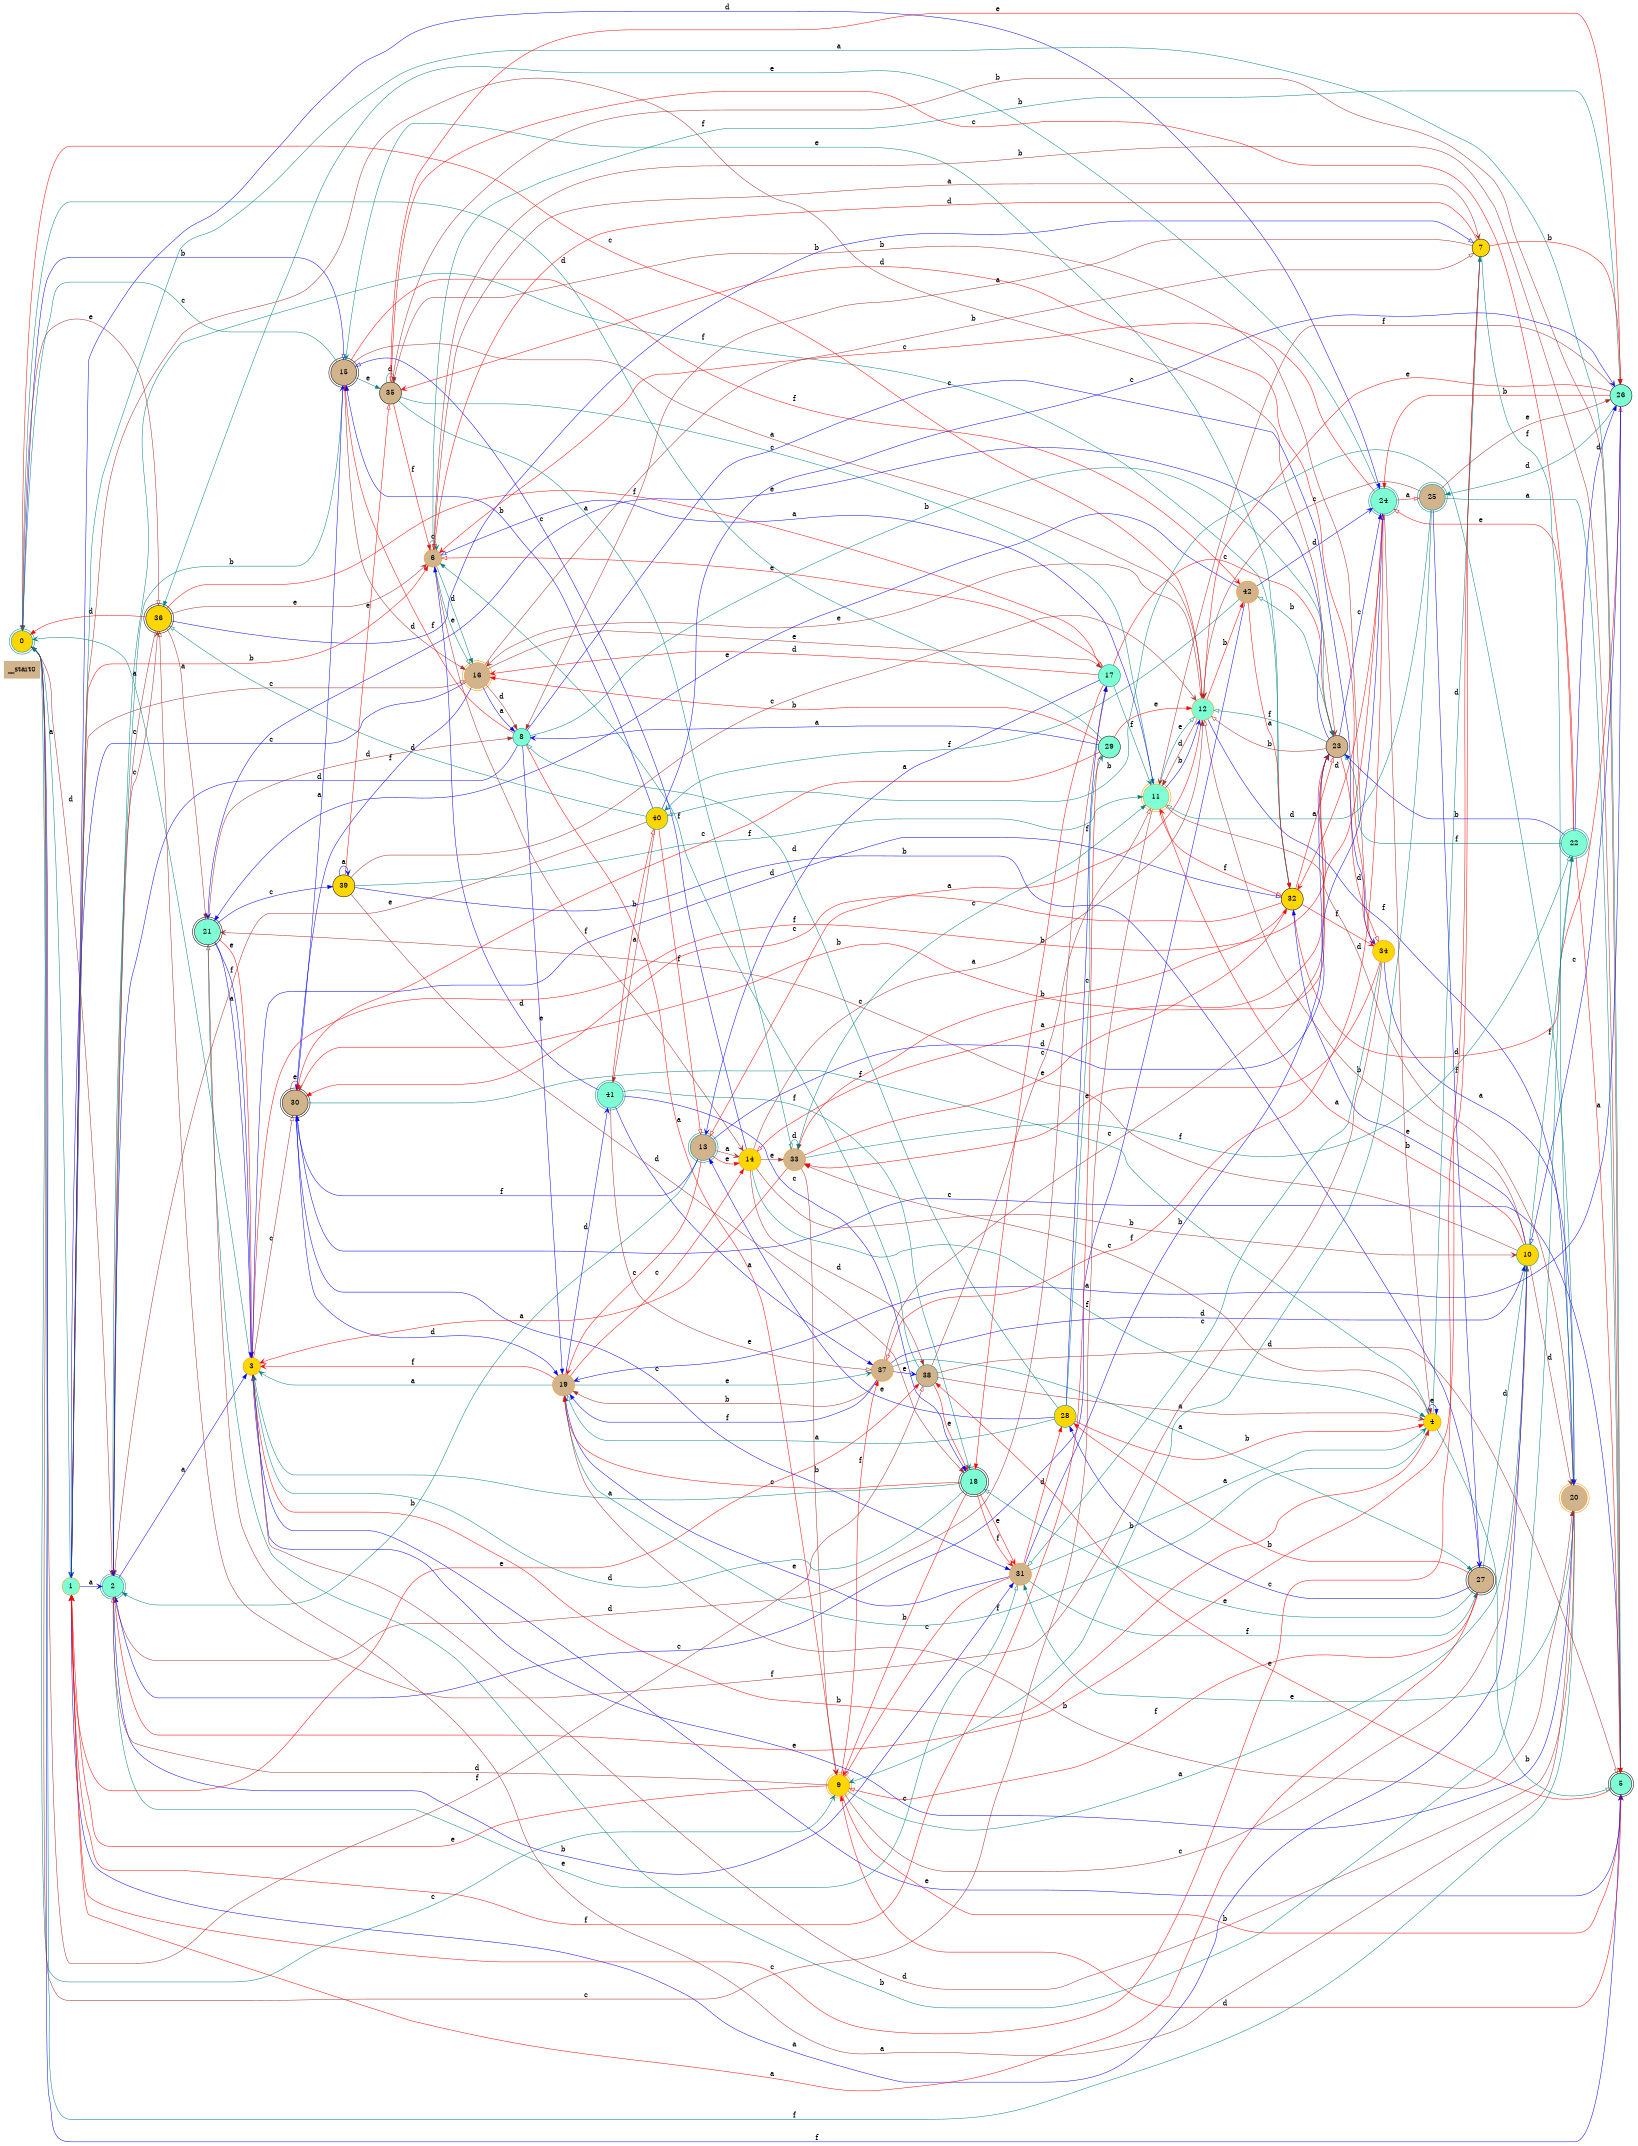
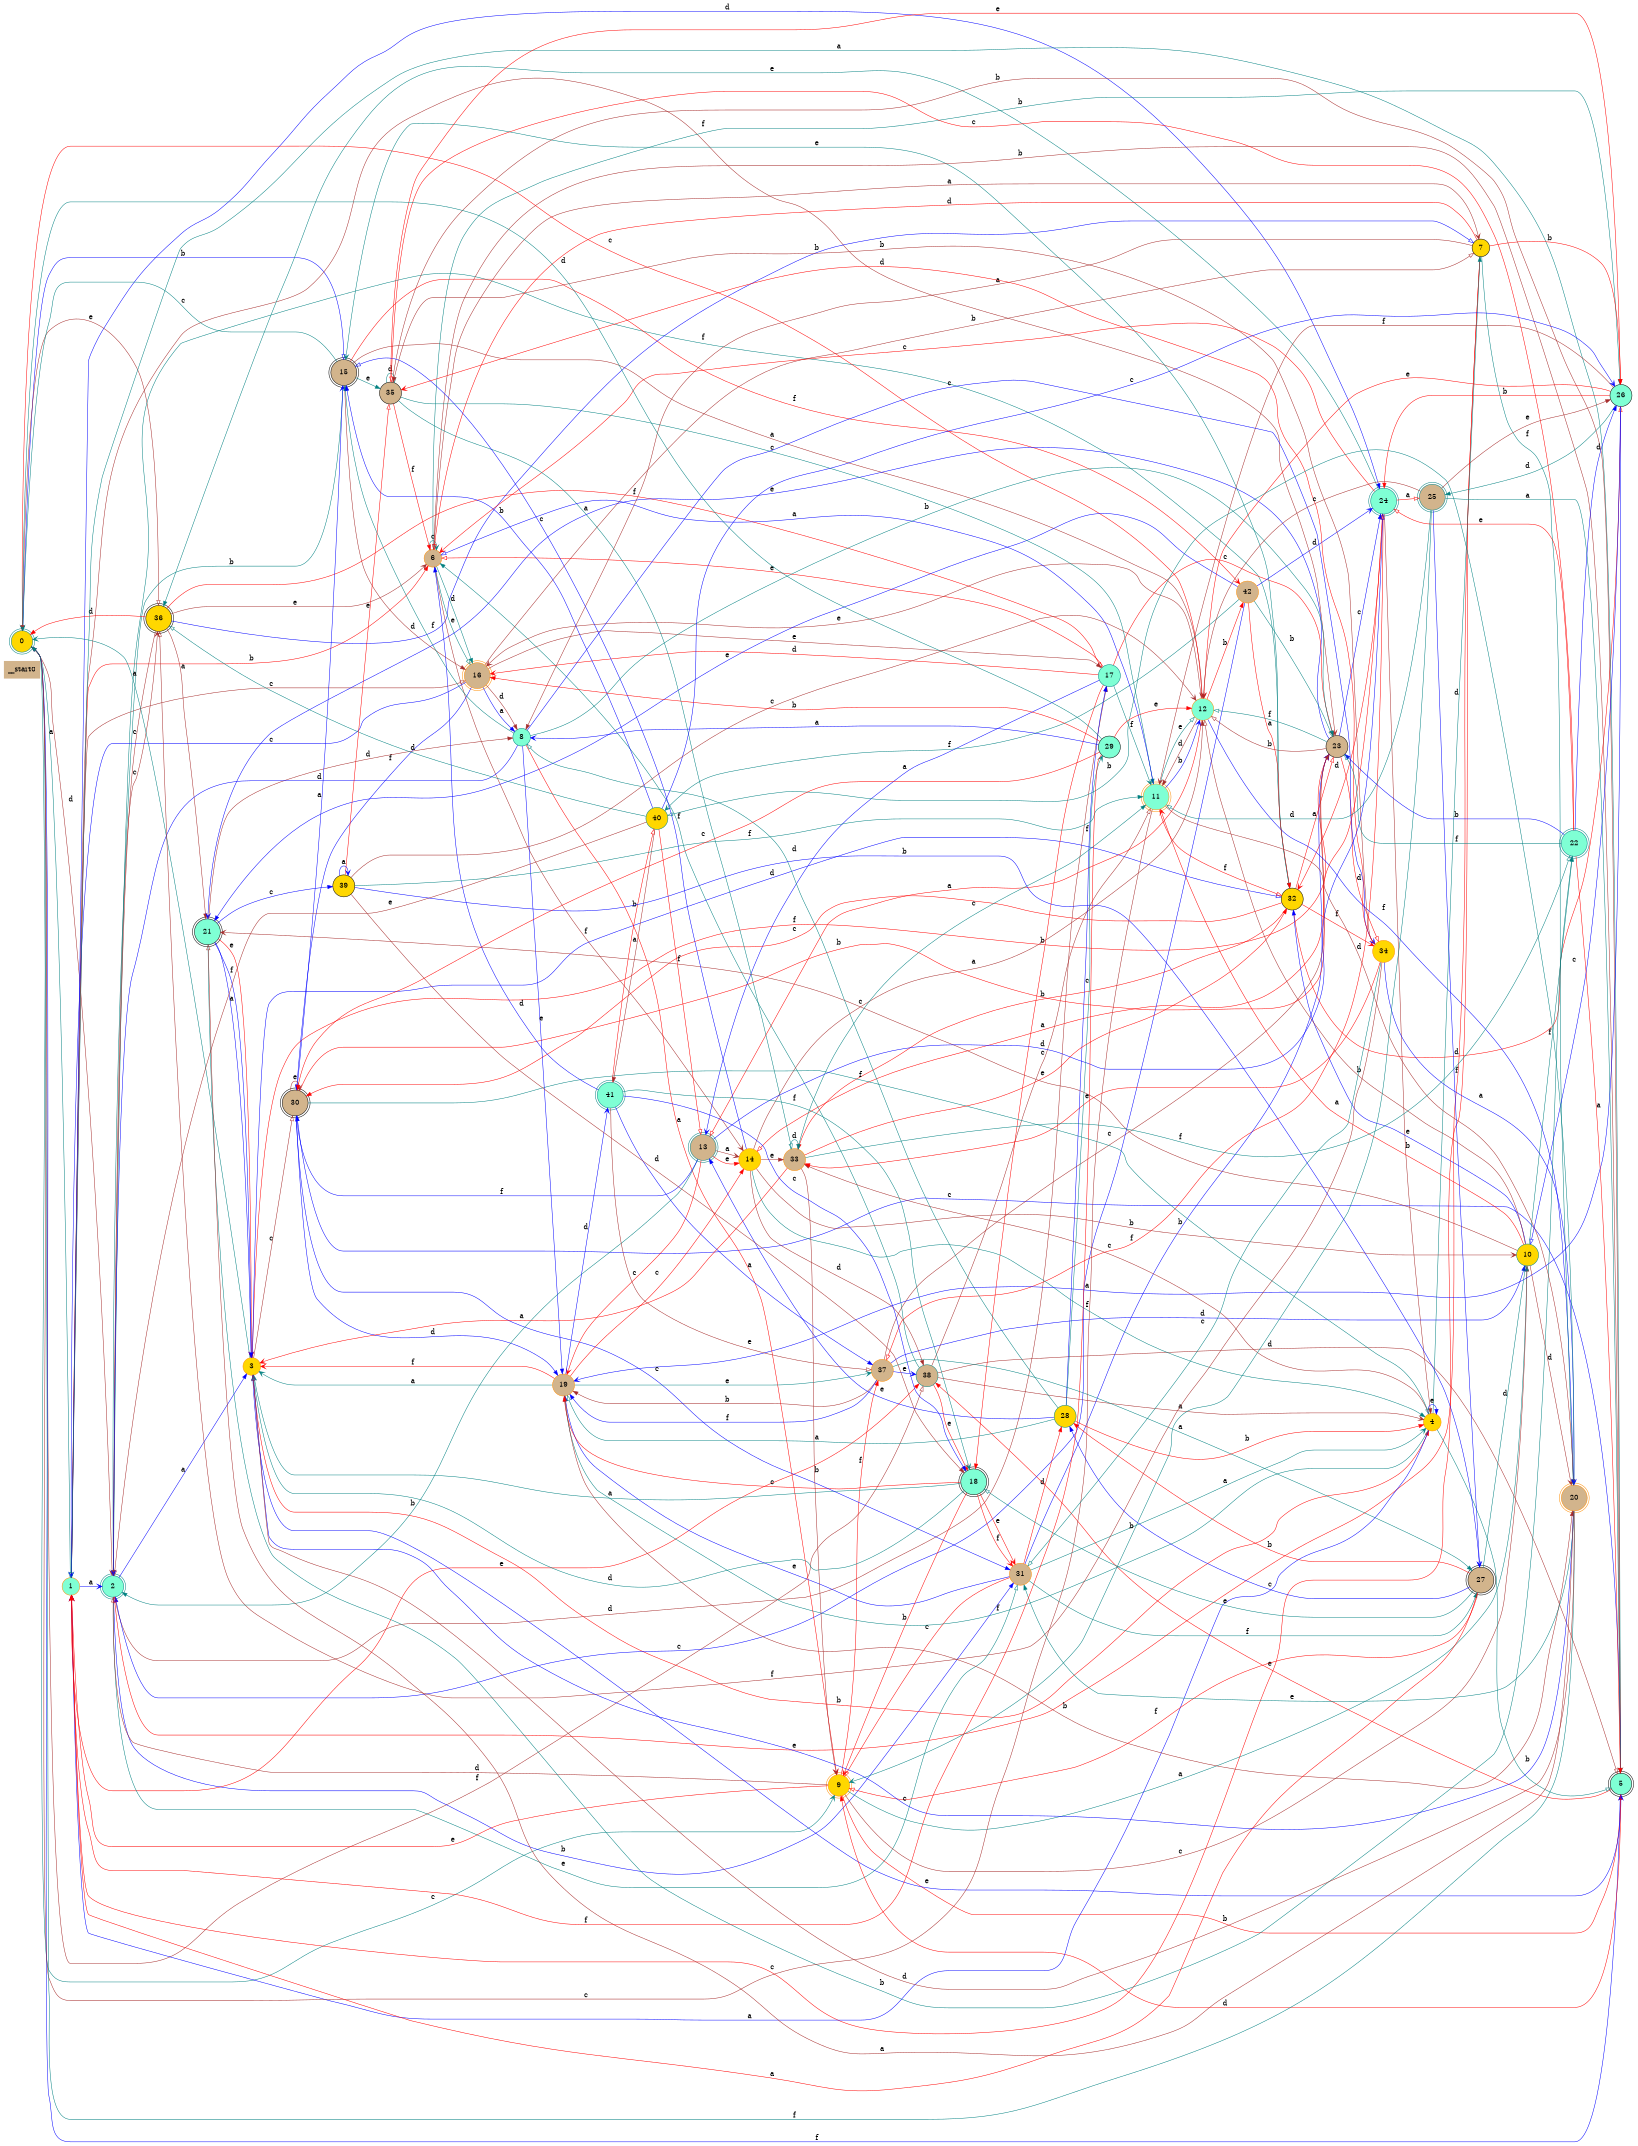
edge "8" -> "15": color red -> teal
edge "23" -> "42": reversed
edge "10" -> "1": now "4" -> "1"
